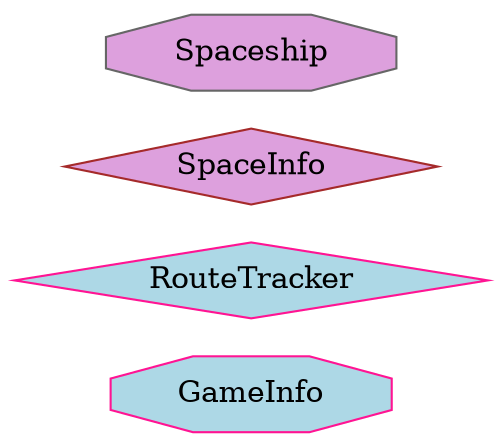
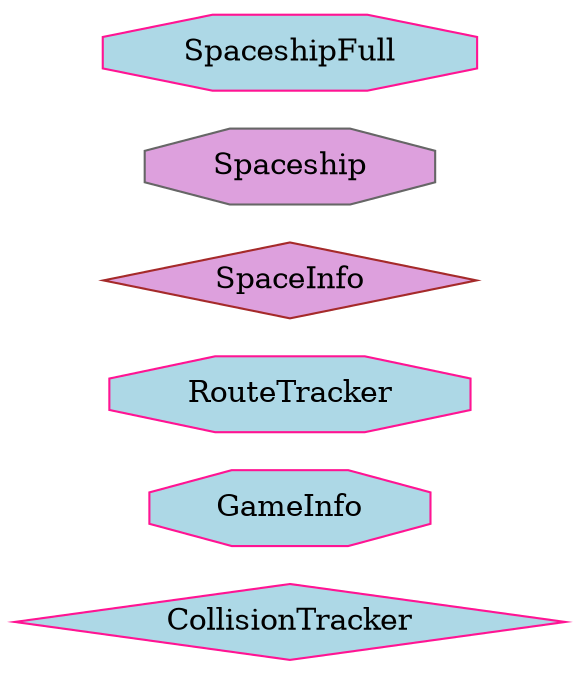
node "SpaceshipFull": added
node "RouteTracker": shape diamond -> octagon
node "CollisionTracker": added
